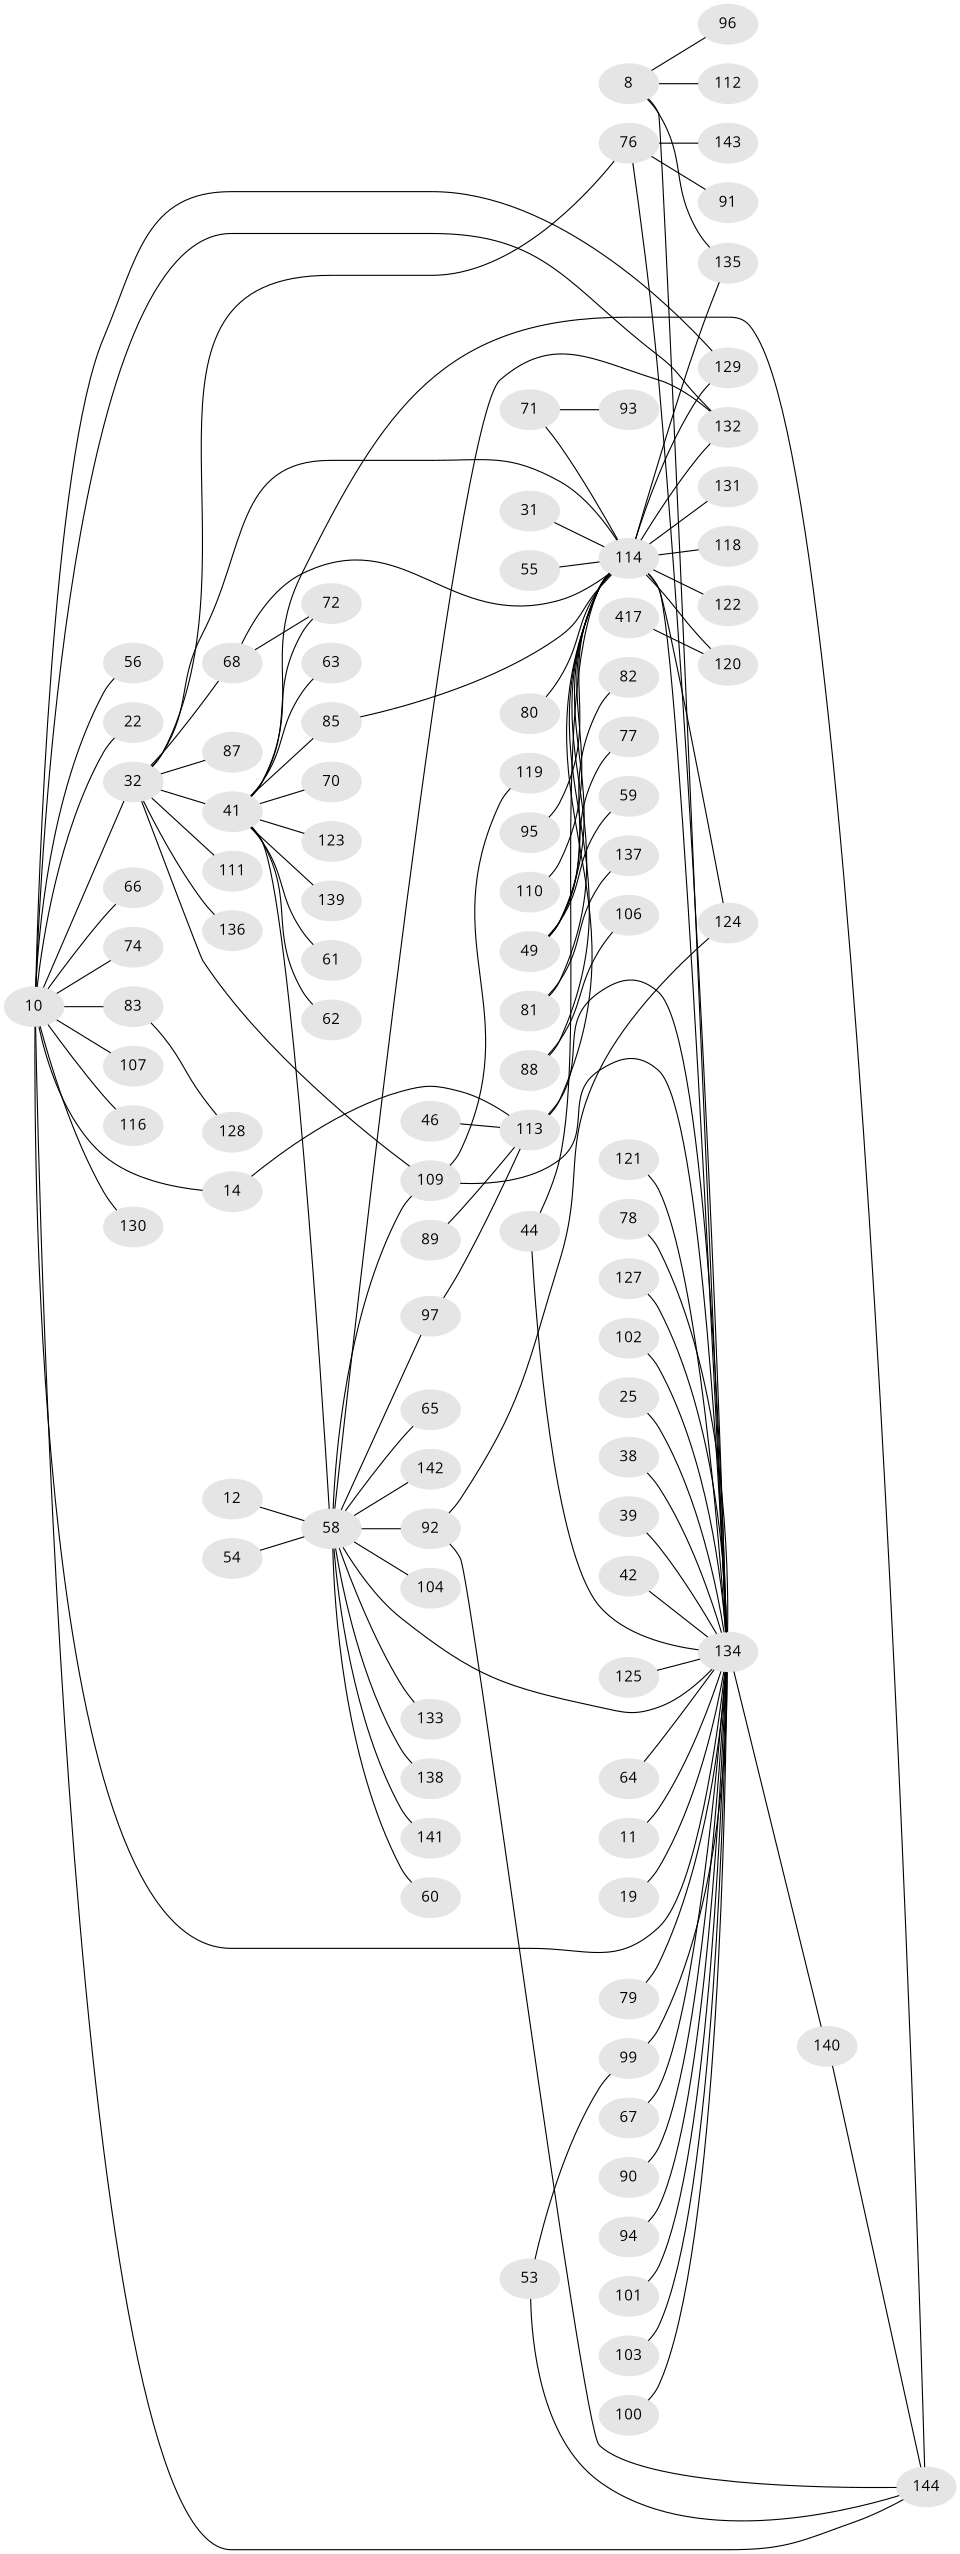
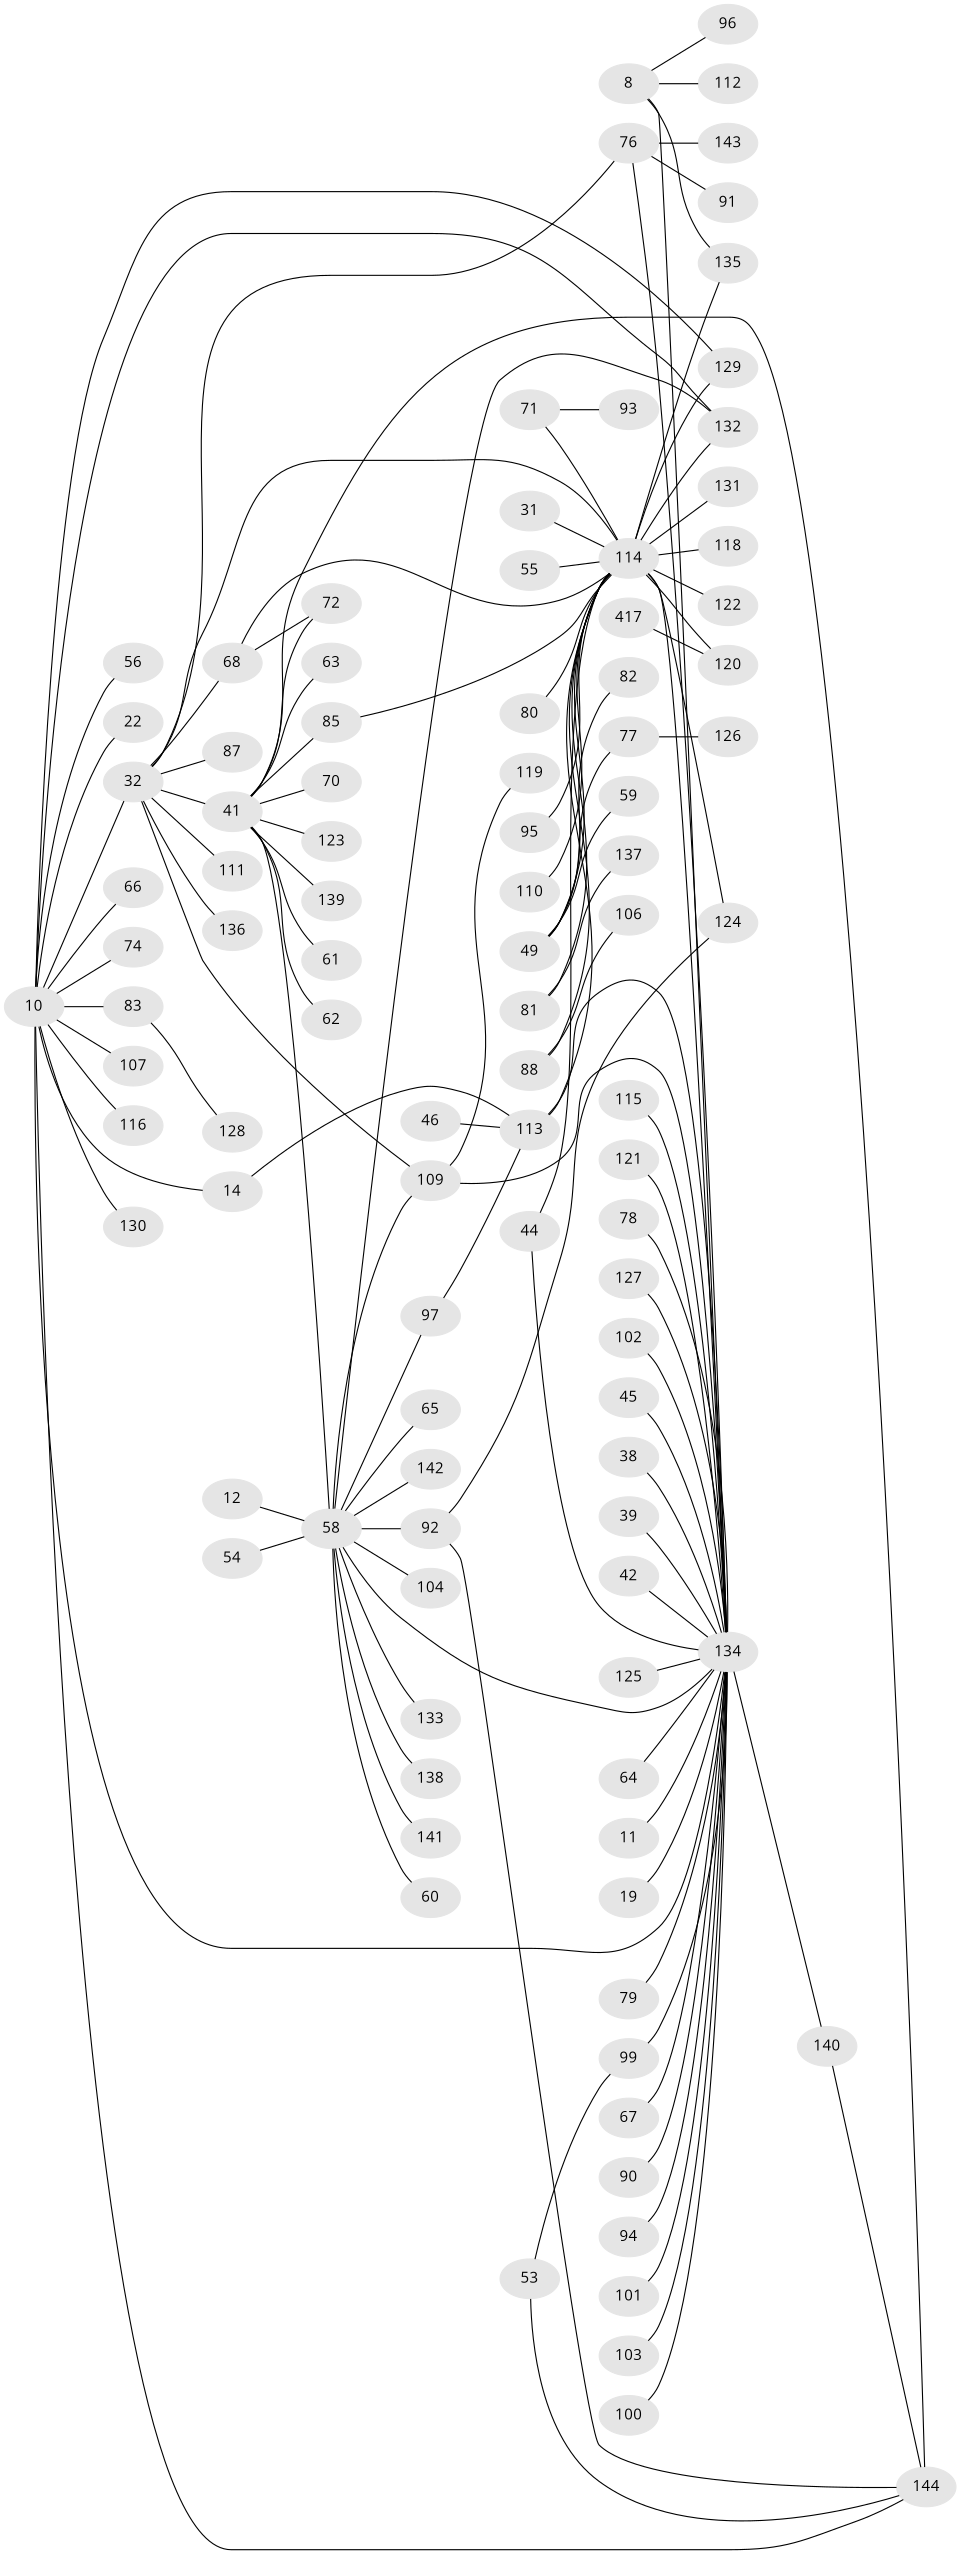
node "126": added
node "115": added
node "89": removed
node "25": label "25" -> "45"
